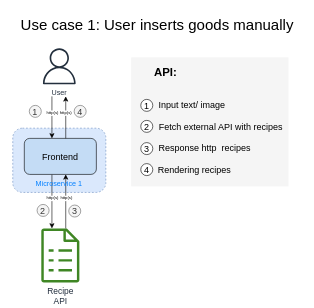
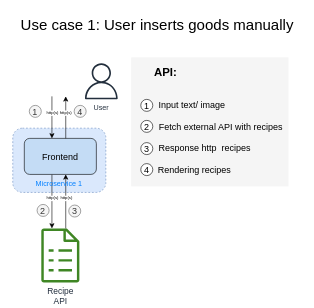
node "User": moved (59, 66) -> (101, 81)
